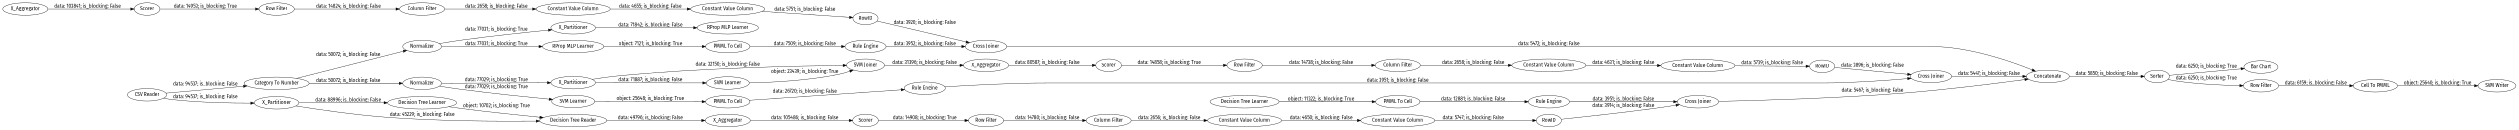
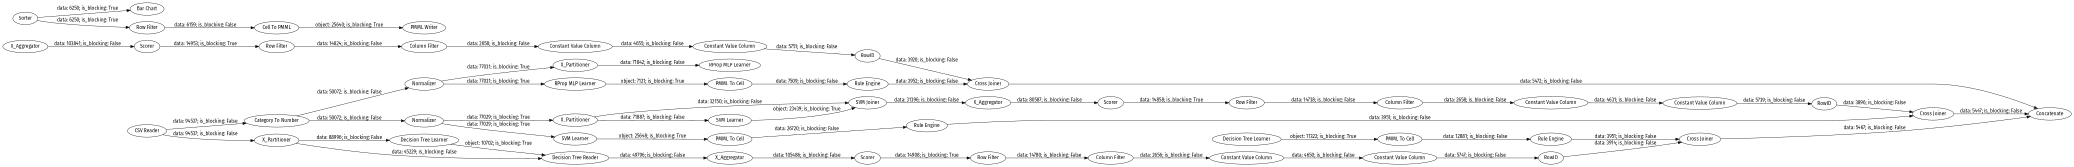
edge "Concatenate" -> "Sorter": removed, label "data: 5850; is_blocking: False"
node "SVM Writer": label "SVM Writer" -> "PMML Writer"
